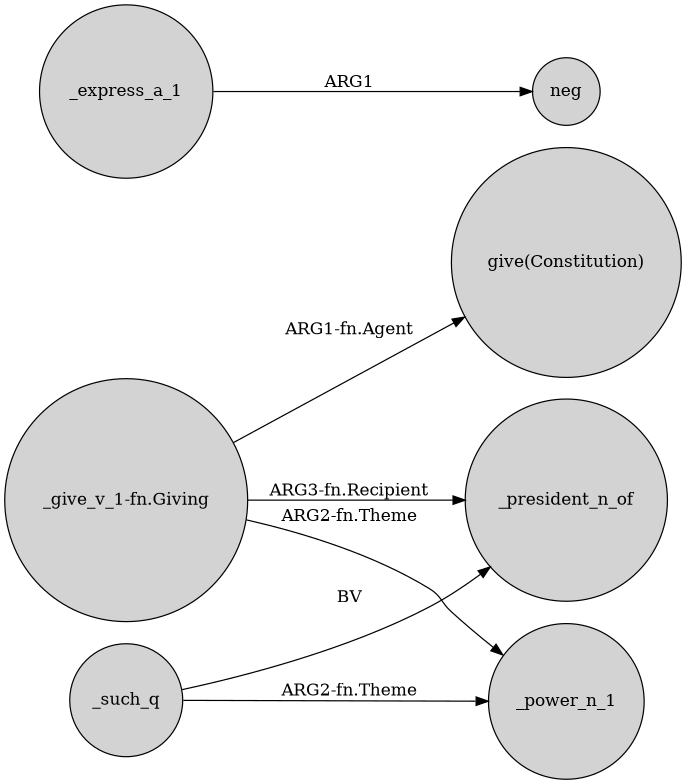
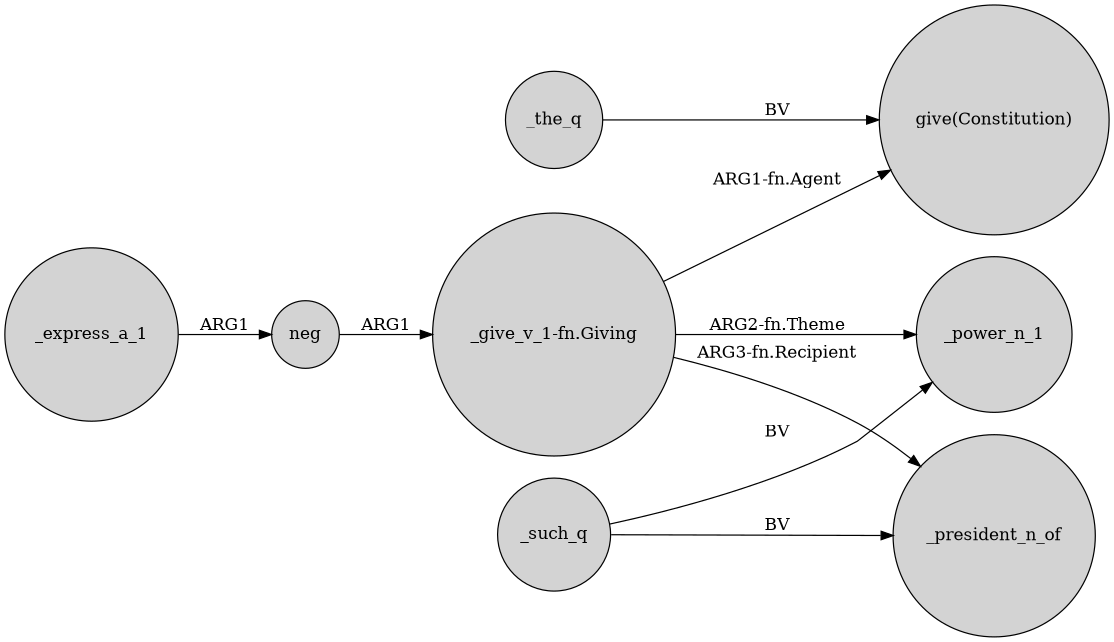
node "_the_q": added
edge "neg" -> "_give_v_1-fn.Giving": added, label "ARG1"
edge "_such_q" -> "_power_n_1": label "ARG2-fn.Theme" -> "BV"
